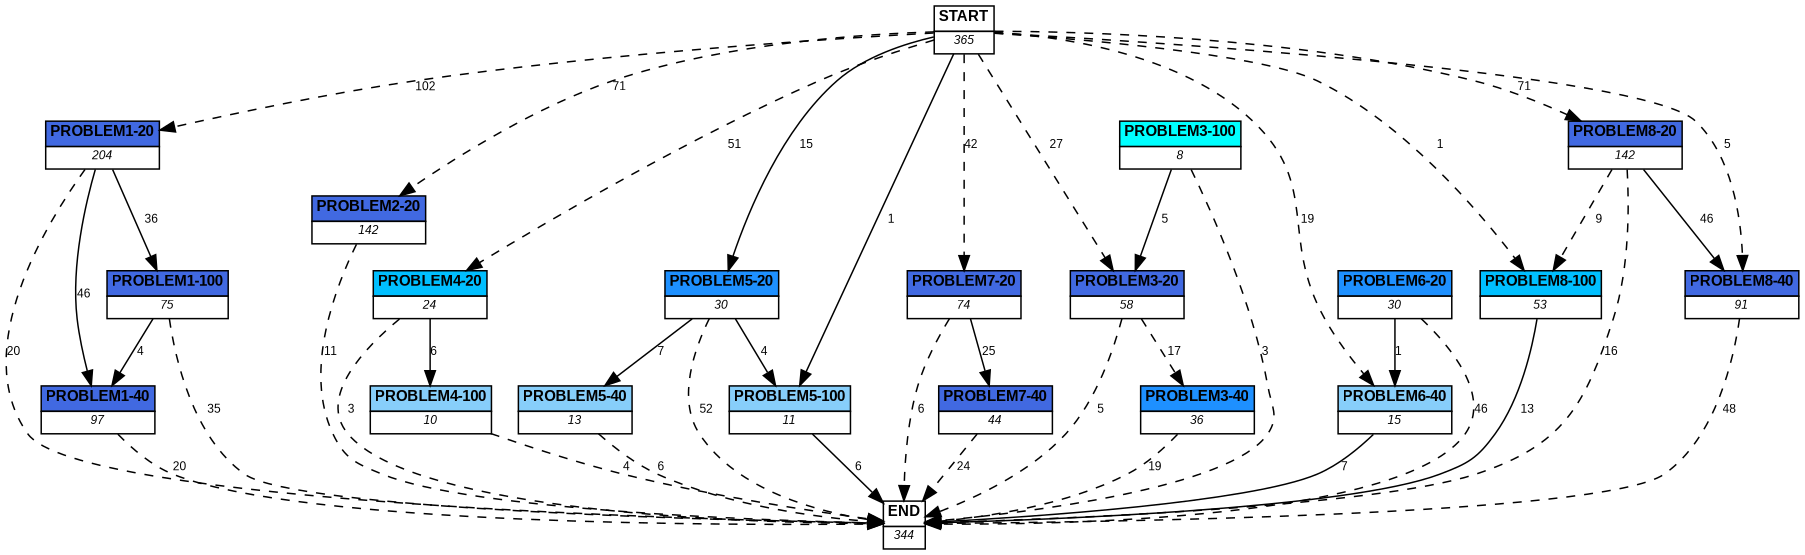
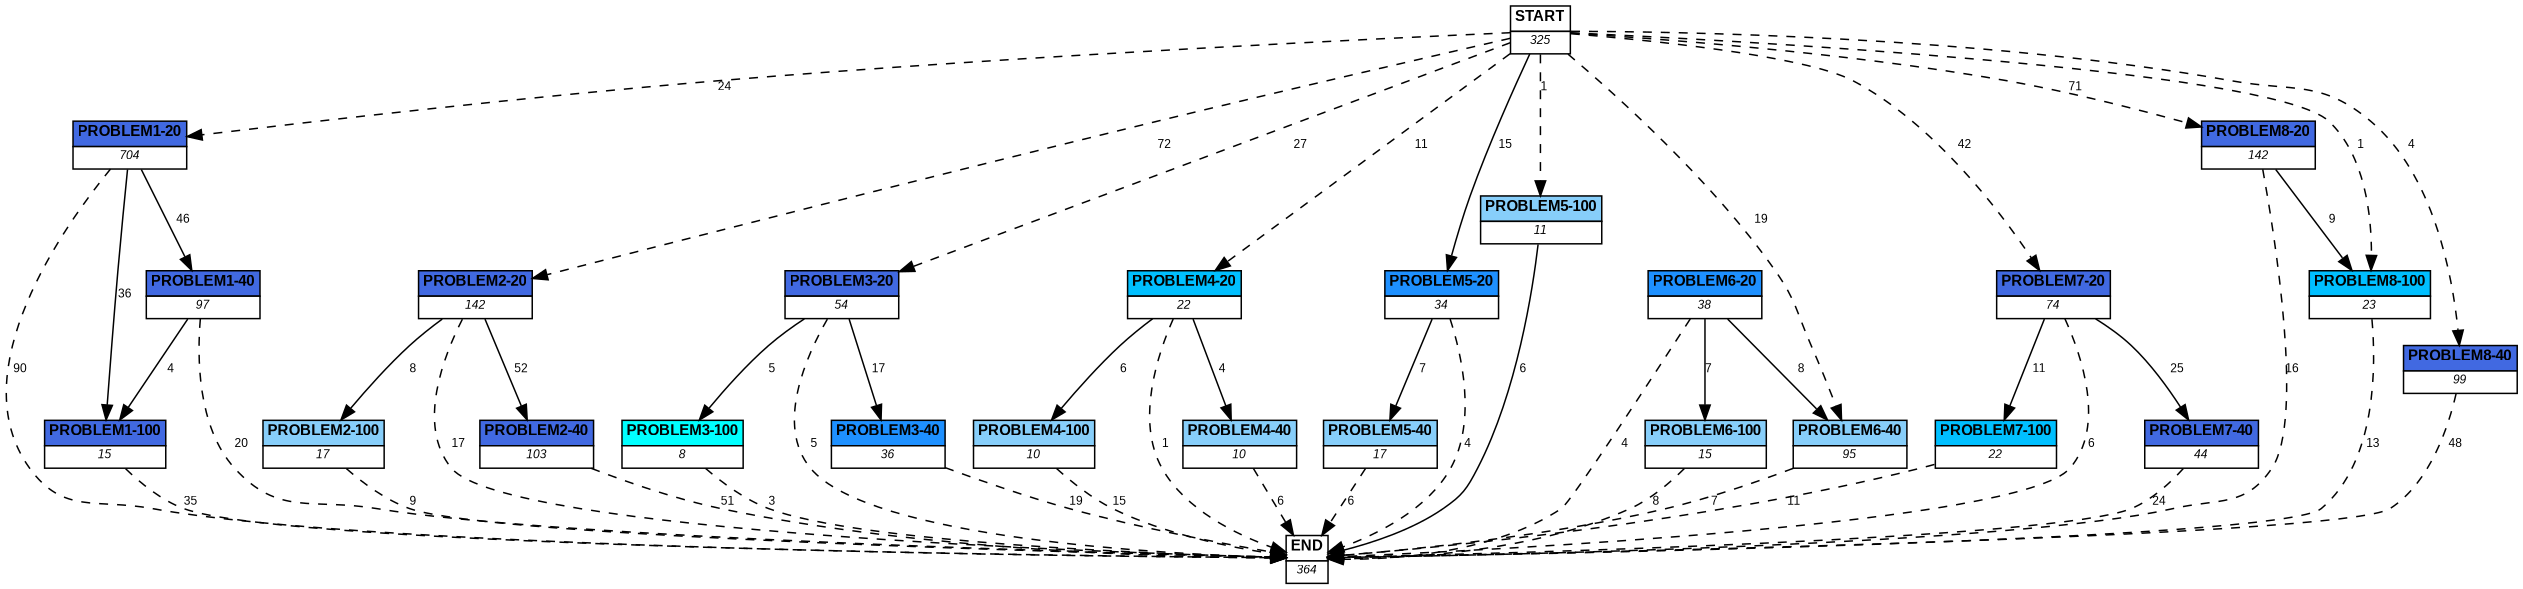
node "START": text "365" -> "325"
edge "START" -> "PROBLEM1-20": label "102" -> "24"
edge "START" -> "PROBLEM2-20": label "71" -> "72"
edge "START" -> "PROBLEM4-20": label "51" -> "11"
edge "START" -> "PROBLEM8-40": label "5" -> "4"
node "PROBLEM1-20": text "204" -> "704"
edge "START" -> "PROBLEM5-100": style solid -> dashed
edge "PROBLEM3-100" -> "PROBLEM3-20": reversed
edge "PROBLEM8-20" -> "PROBLEM8-100": style dashed -> solid
edge "PROBLEM8-20" -> "PROBLEM8-40": removed, label "46"
node "PROBLEM1-100": text "75" -> "15"
node "PROBLEM4-20": text "24" -> "22"
node "PROBLEM5-20": text "30" -> "34"
node "PROBLEM3-20": text "58" -> "54"
node "PROBLEM6-20": text "30" -> "38"
node "PROBLEM8-100": text "53" -> "23"
node "PROBLEM8-40": text "91" -> "99"
edge "PROBLEM1-100" -> "PROBLEM1-40": reversed
edge "PROBLEM5-20" -> "PROBLEM5-100": removed, label "4"
edge "PROBLEM3-20" -> "PROBLEM3-40": style dashed -> solid
edge "PROBLEM1-20" -> "END": label "20" -> "90"
edge "PROBLEM2-20" -> "END": label "11" -> "17"
edge "PROBLEM6-20" -> "PROBLEM6-40": label "1" -> "8"
edge "PROBLEM4-20" -> "END": label "3" -> "1"
edge "PROBLEM5-20" -> "END": label "52" -> "4"
edge "PROBLEM6-20" -> "END": label "46" -> "4"
node "PROBLEM5-40": text "13" -> "17"
node "PROBLEM6-40": text "15" -> "95"
node "PROBLEM2-100": added
node "PROBLEM2-40": added
node "PROBLEM4-40": added
node "PROBLEM6-100": added
node "PROBLEM7-100": added
edge "PROBLEM4-100" -> "END": label "4" -> "15"
edge "PROBLEM8-100" -> "END": style solid -> dashed
edge "PROBLEM6-40" -> "END": style solid -> dashed
node "END": text "344" -> "364"
